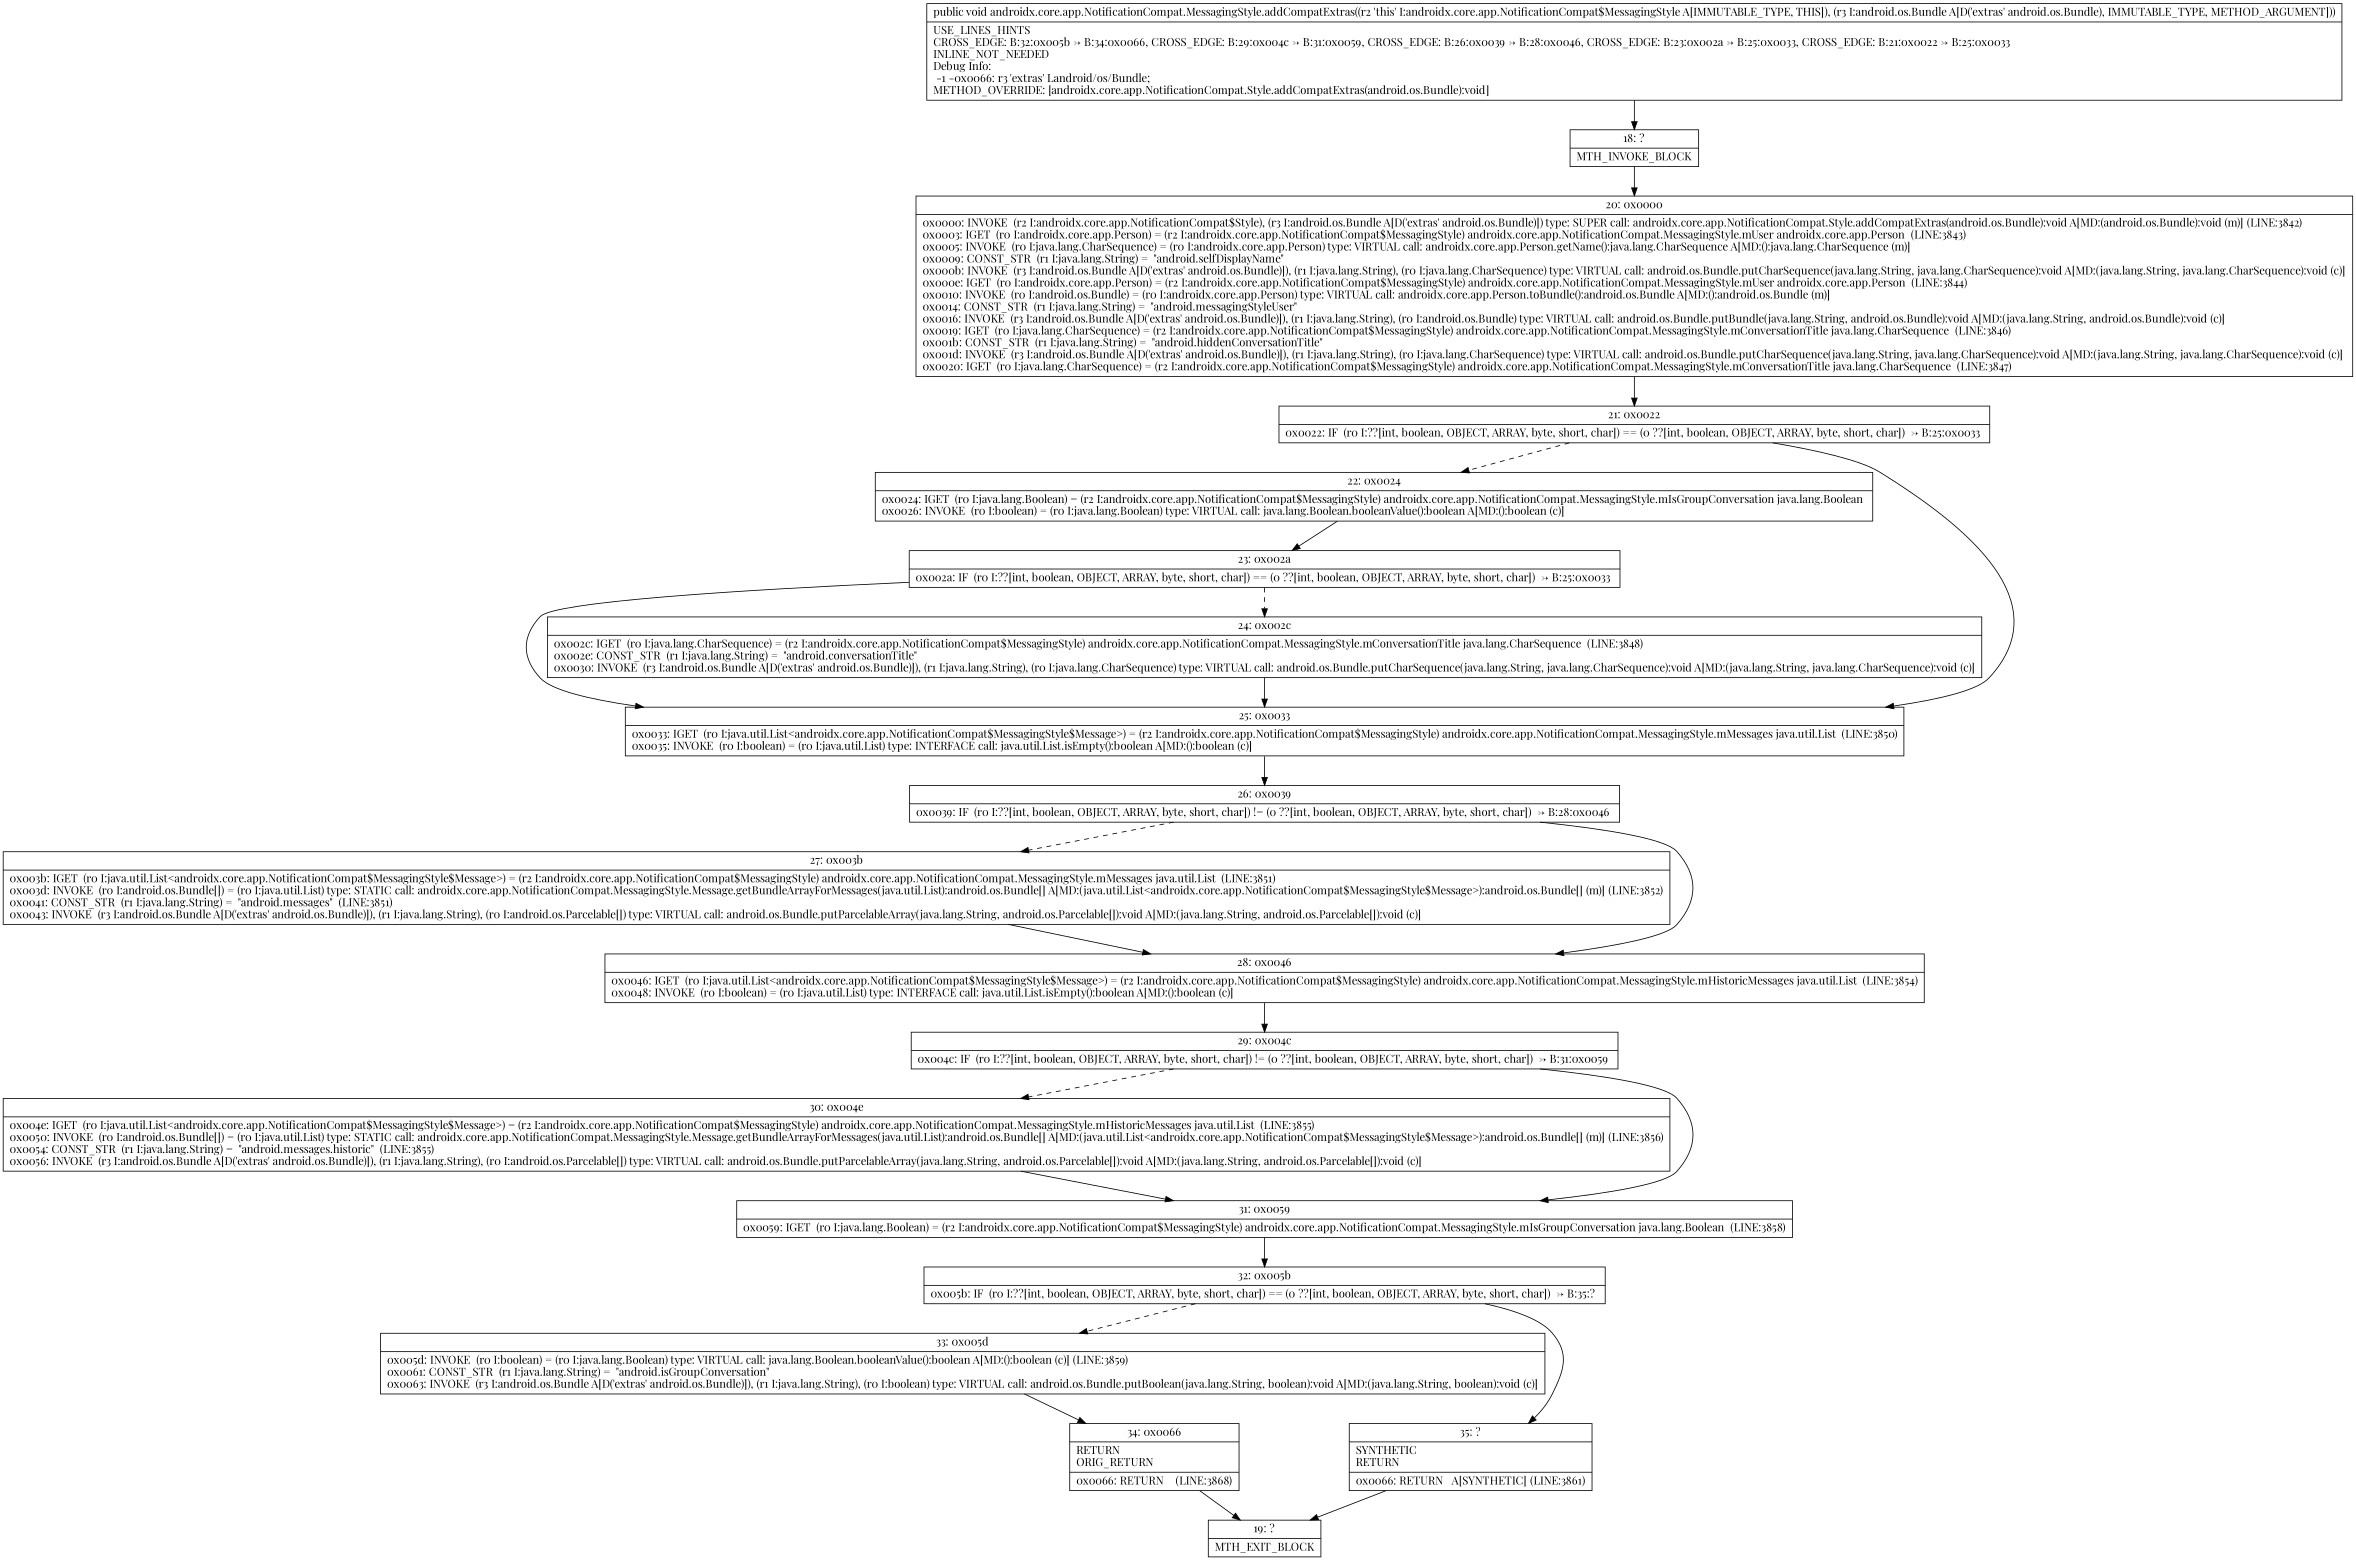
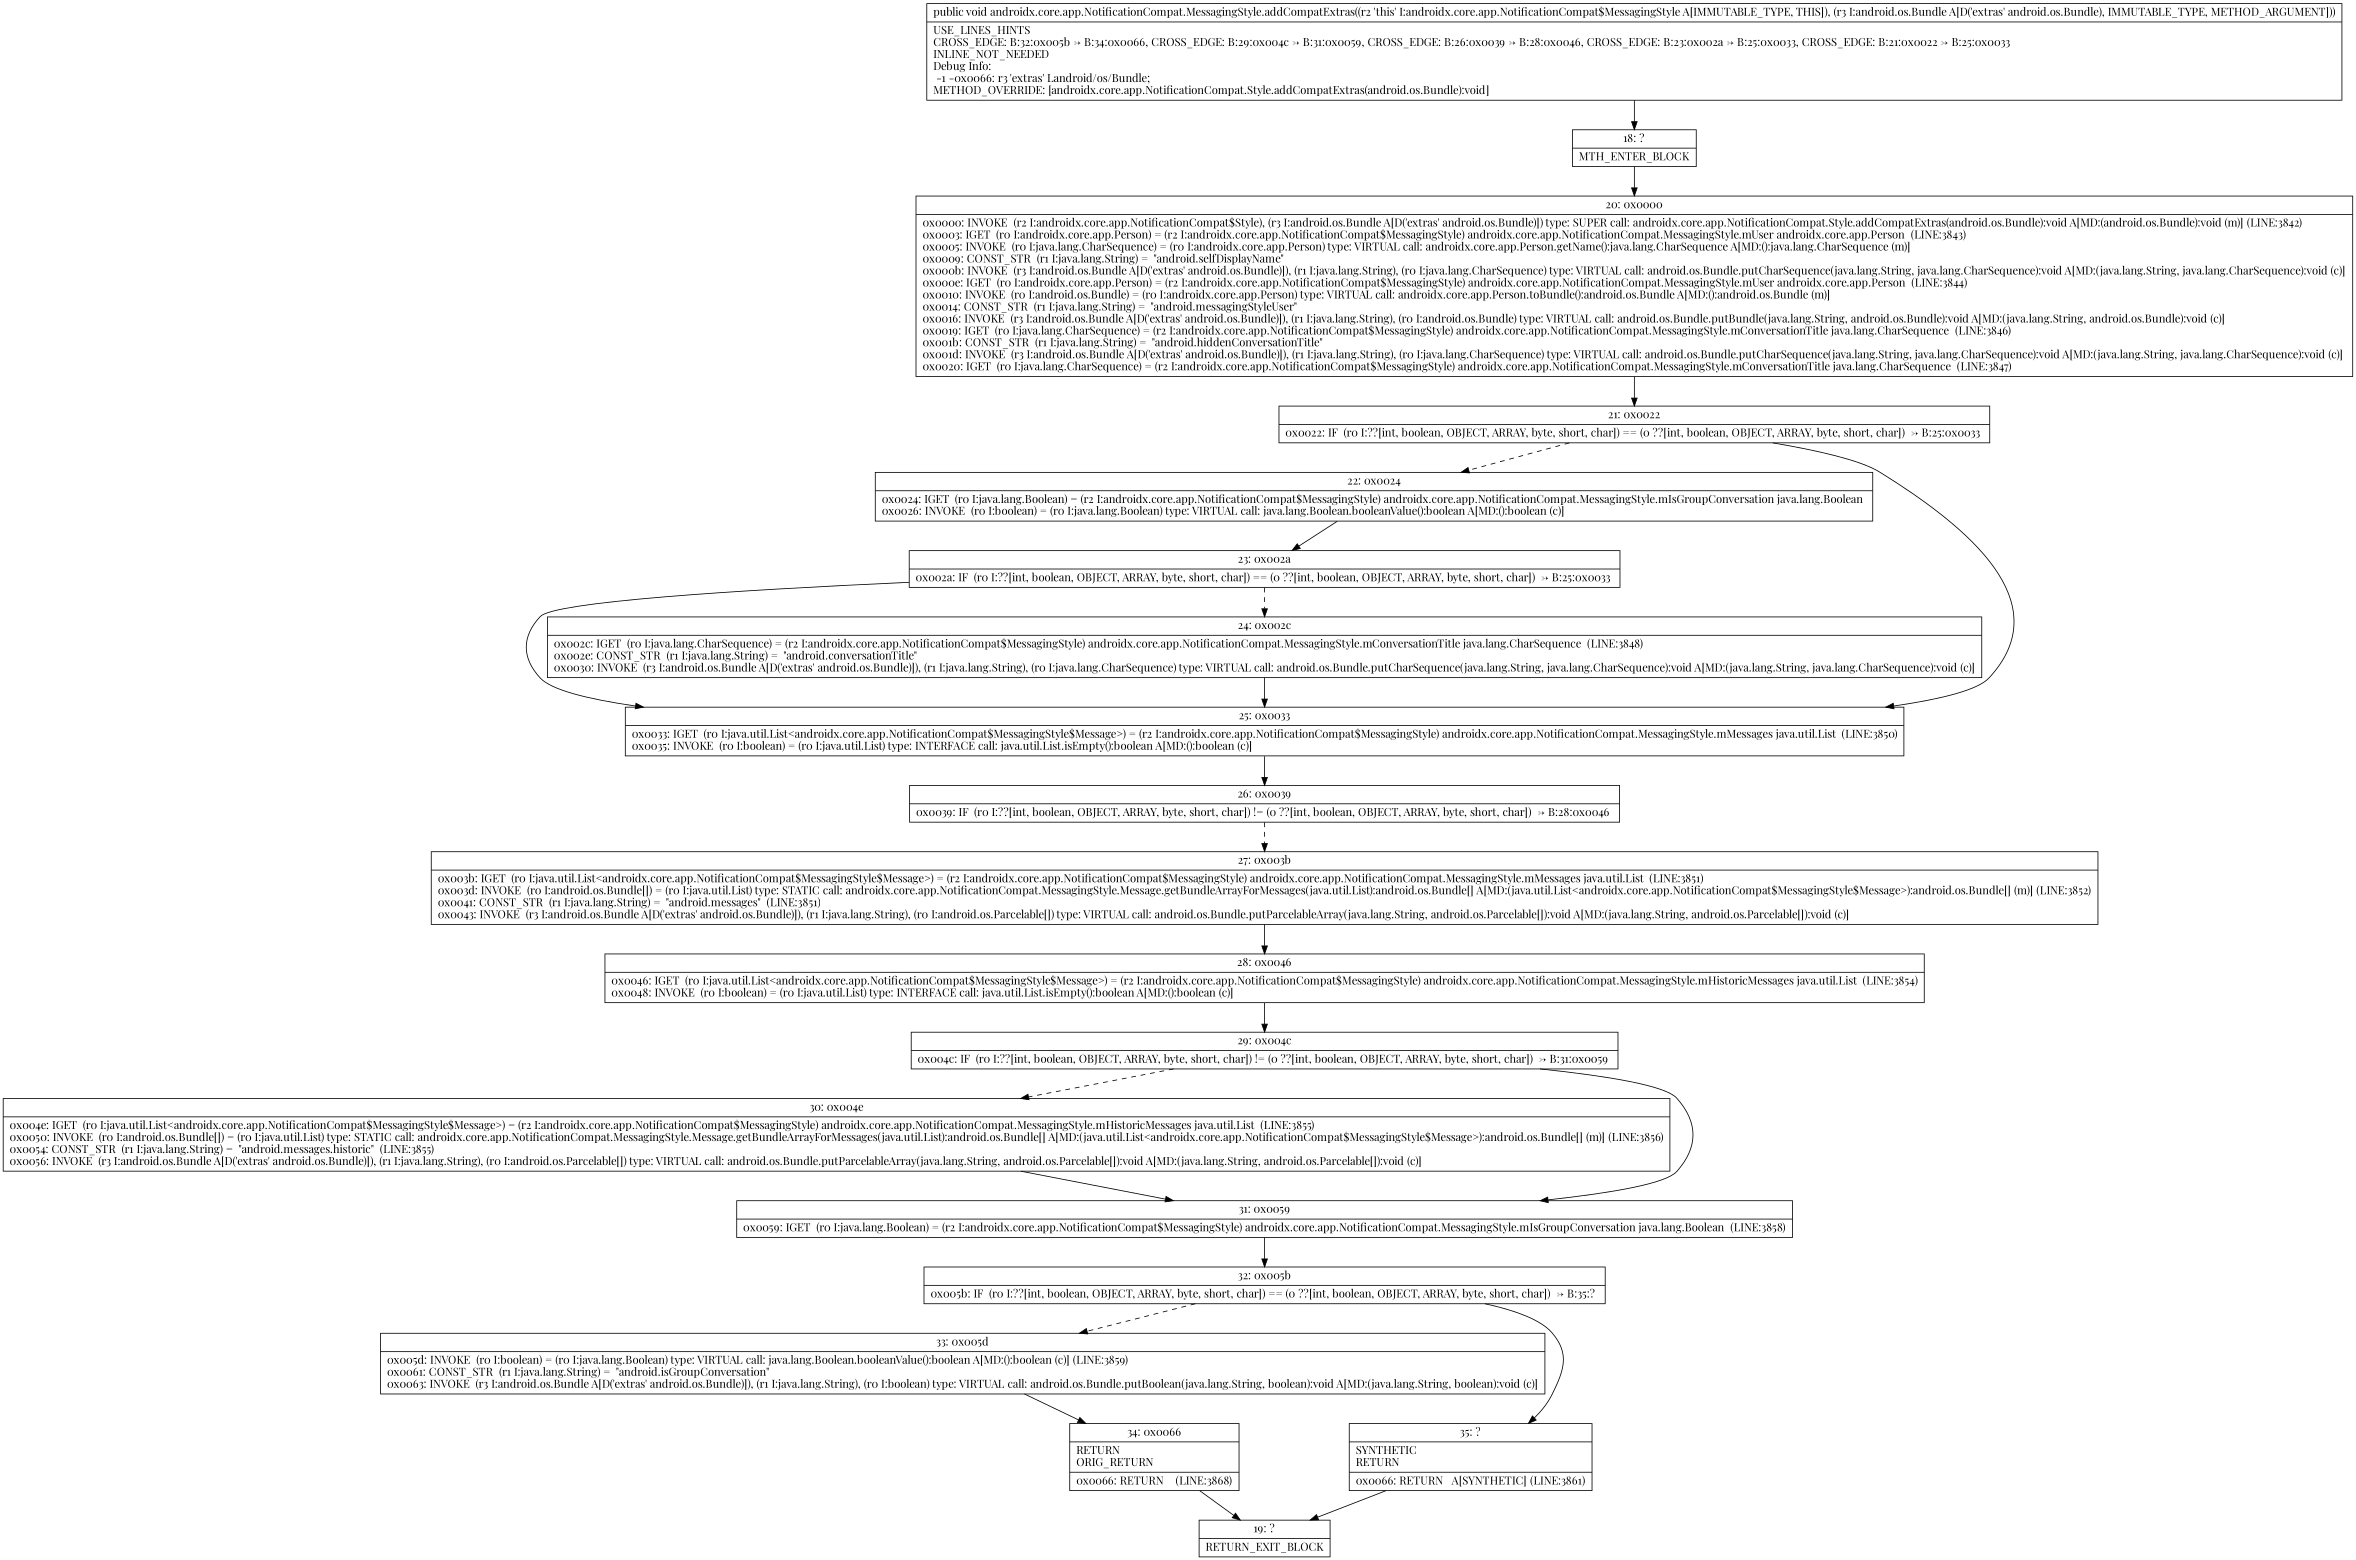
node "18: ?": text "MTH_INVOKE_BLOCK" -> "MTH_ENTER_BLOCK"
edge "26: 0x0039" -> "28: 0x0046": removed
node "19: ?": text "MTH_EXIT_BLOCK" -> "RETURN_EXIT_BLOCK"
